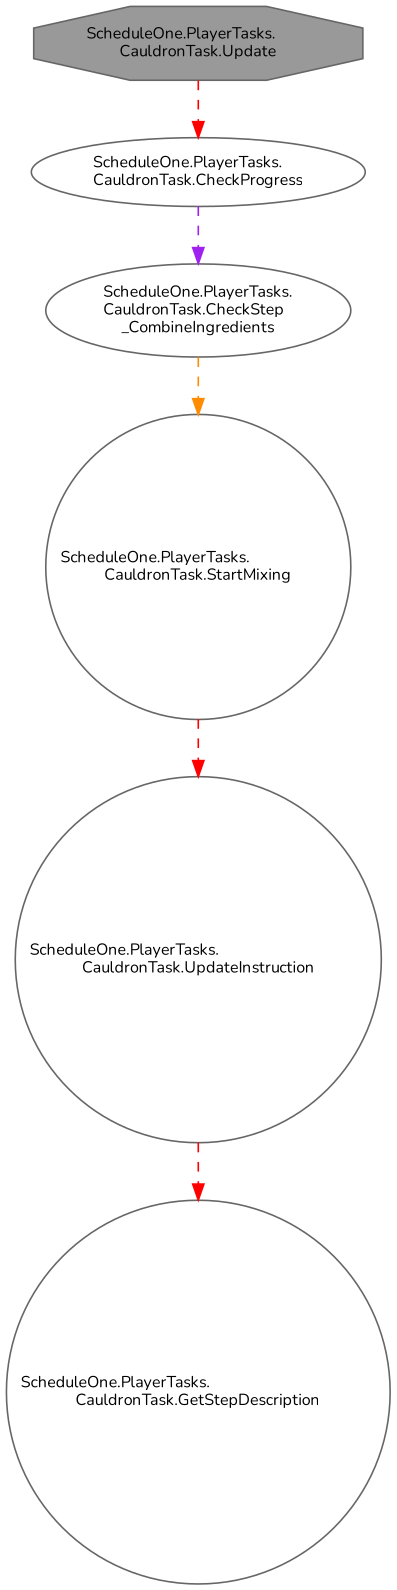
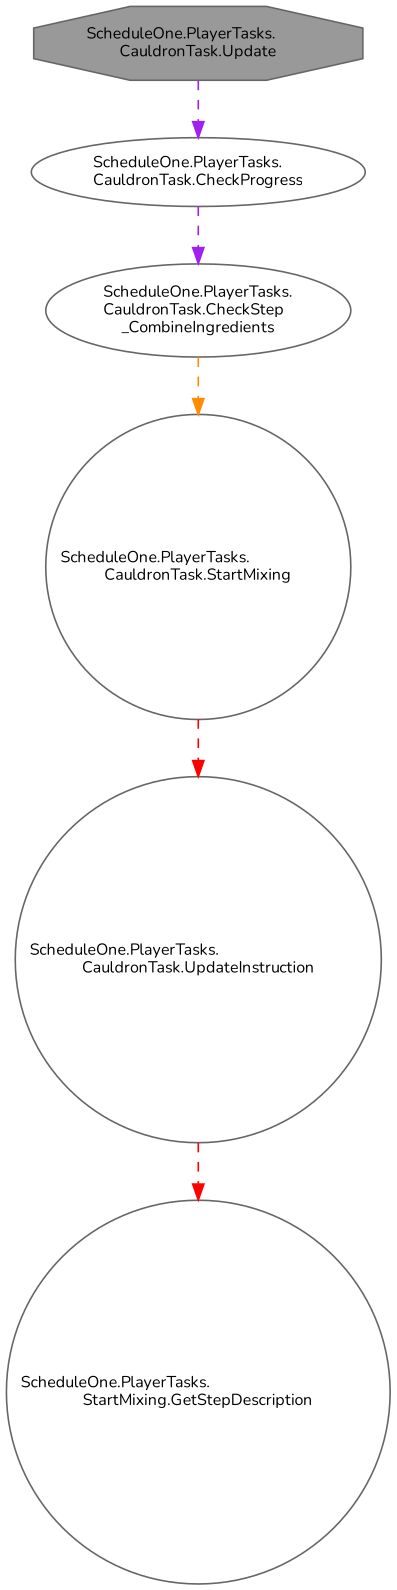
edge "ScheduleOne.PlayerTasks. CauldronTask.Update" -> "ScheduleOne.PlayerTasks. CauldronTask.CheckProgress": color red -> purple
node "ScheduleOne.PlayerTasks. CauldronTask.GetStepDescription": label "ScheduleOne.PlayerTasks. CauldronTask.GetStepDescription" -> "ScheduleOne.PlayerTasks. StartMixing.GetStepDescription"
